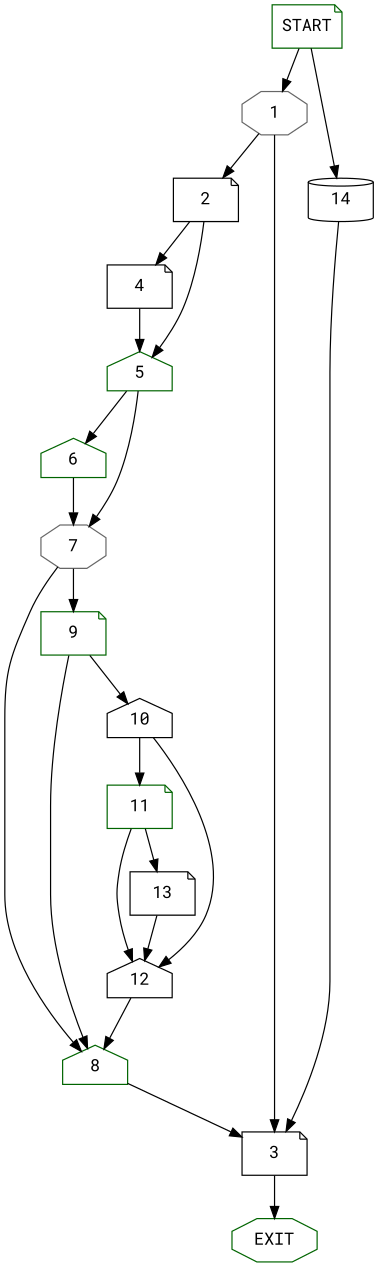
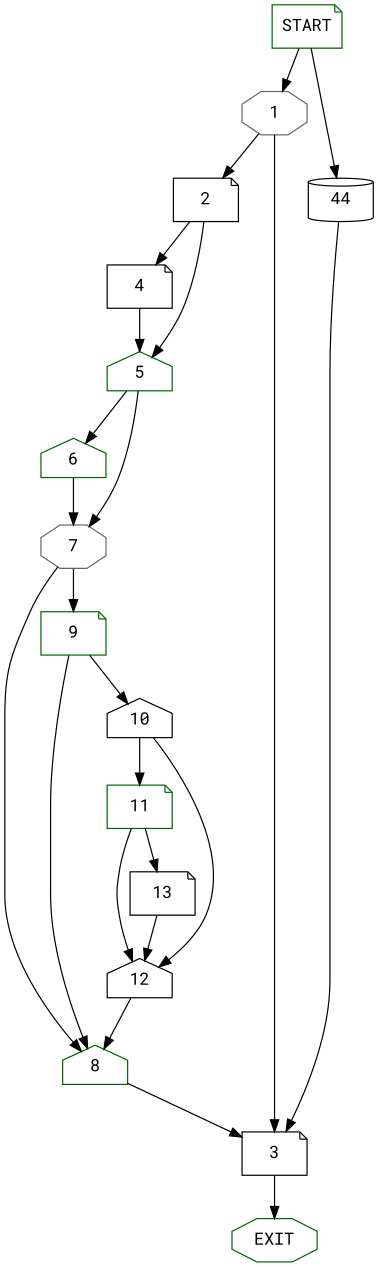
node "14": label "14" -> "44"
